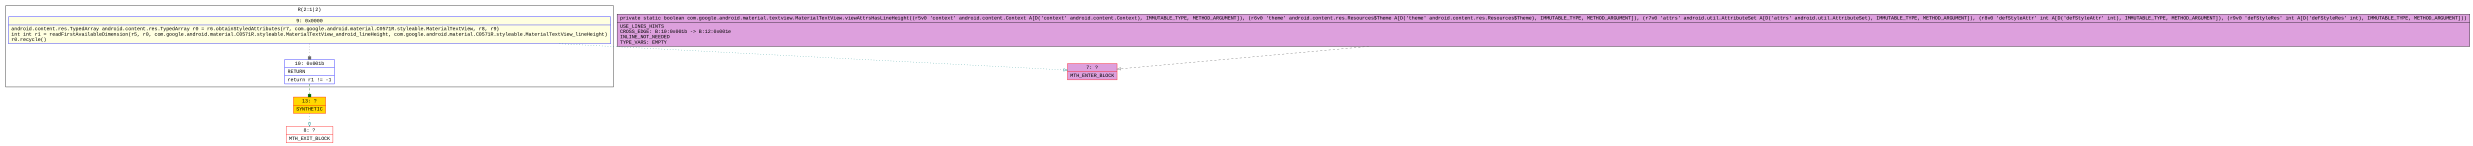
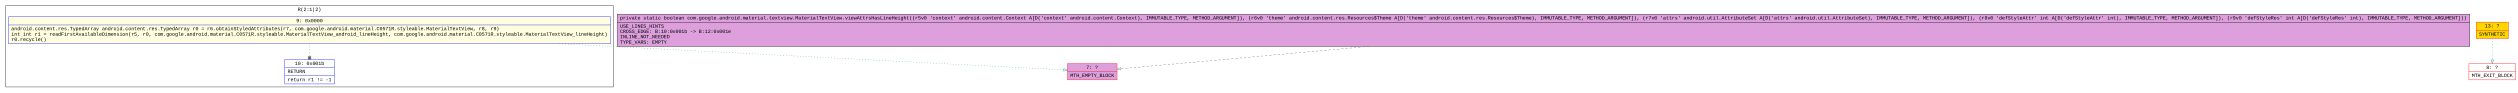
node "7: ?": text "MTH_ENTER_BLOCK" -> "MTH_EMPTY_BLOCK"
edge "10: 0x001b" -> "13: ?": removed
